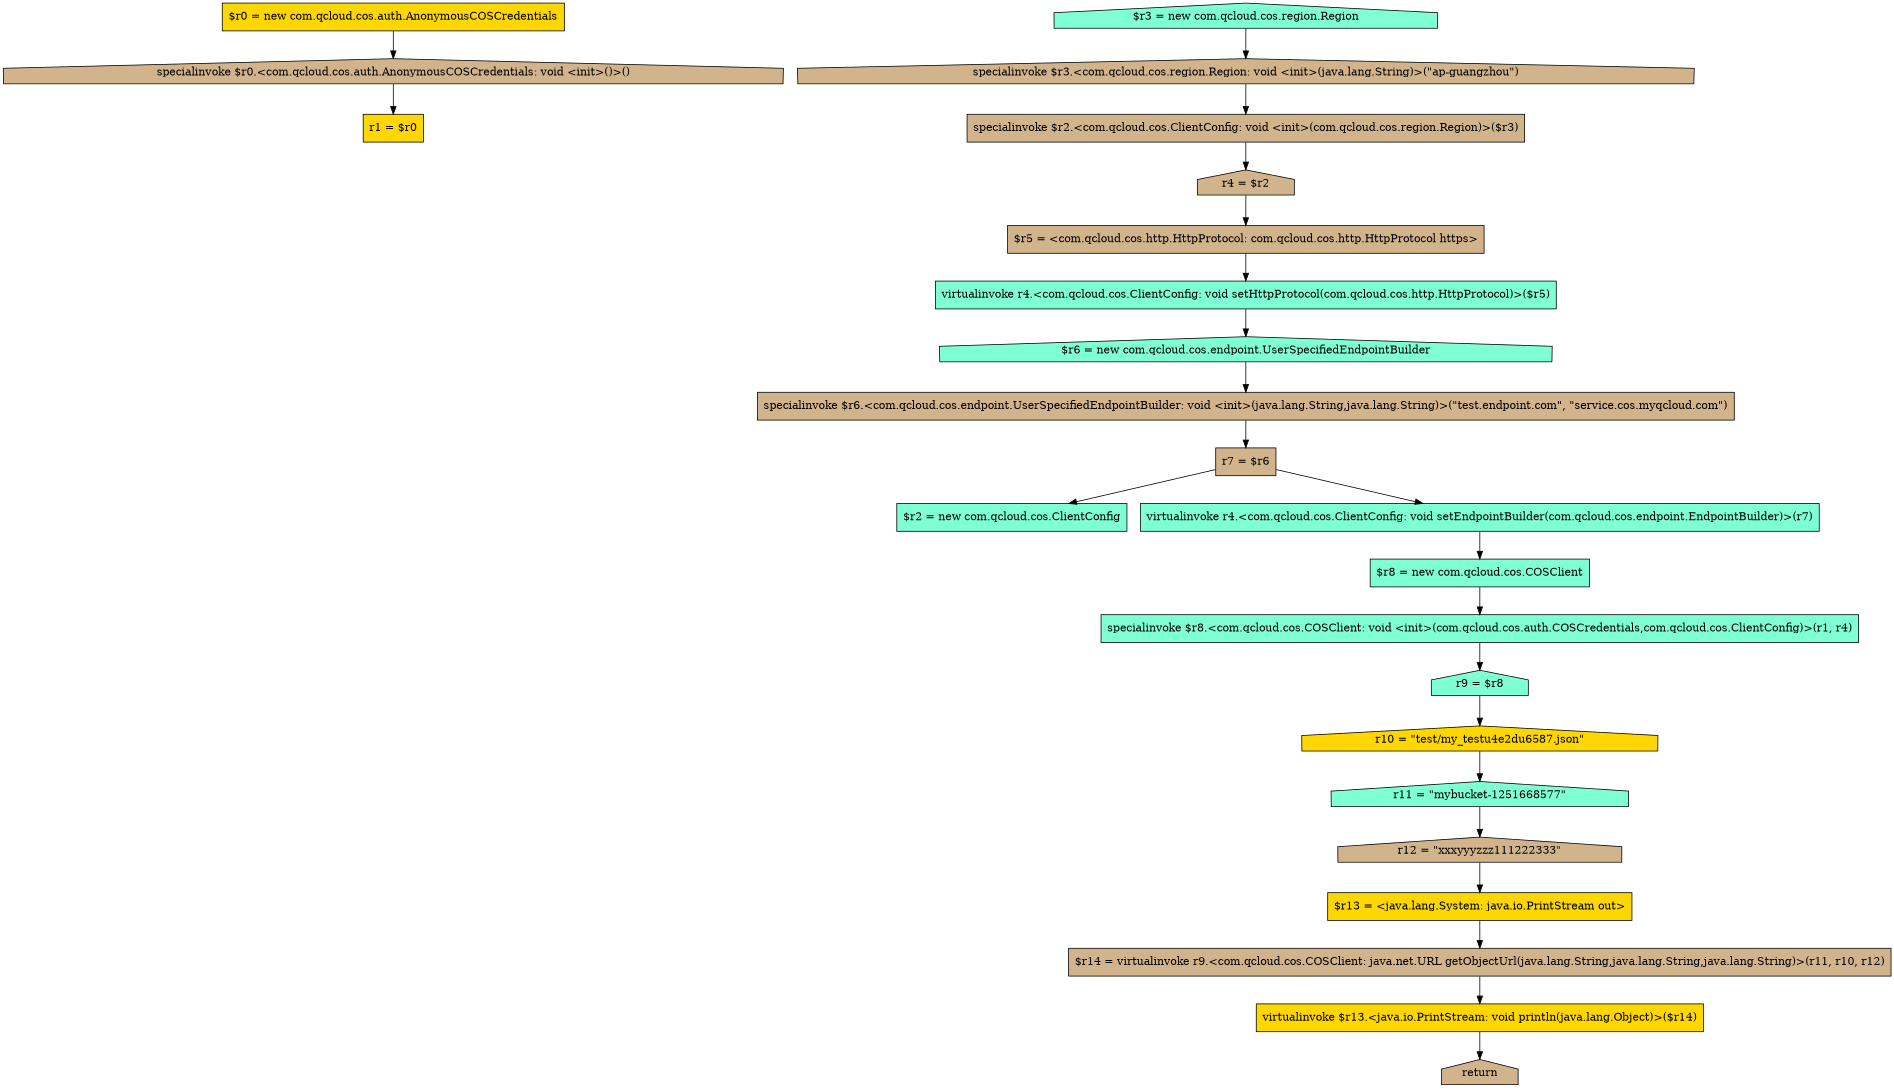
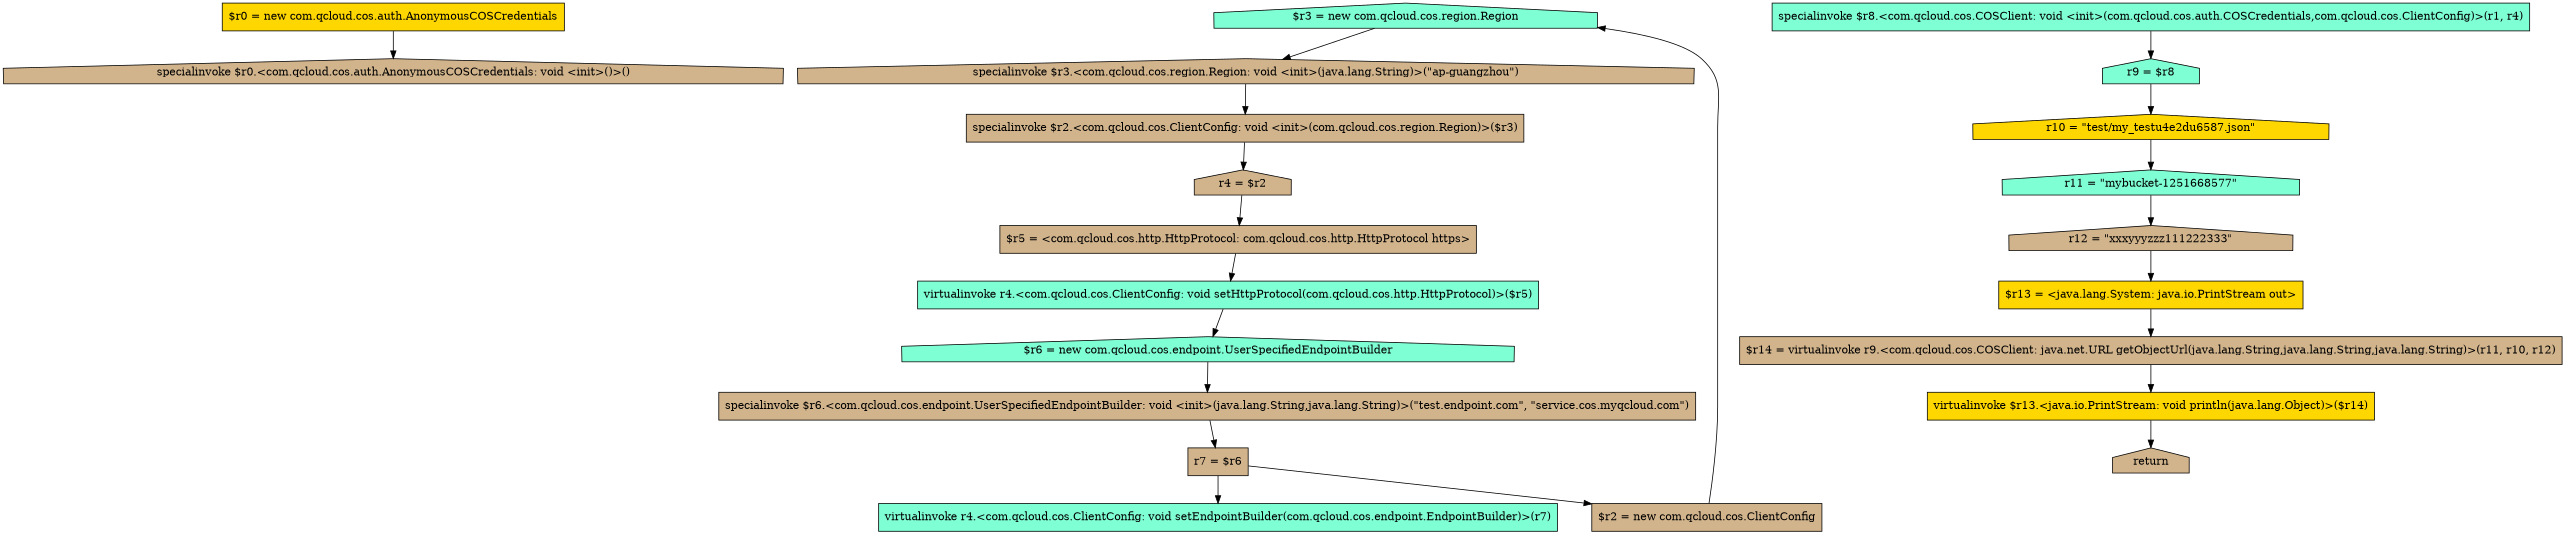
node "r1 = $r0": removed
edge "$r2 = new com.qcloud.cos.ClientConfig" -> "$r3 = new com.qcloud.cos.region.Region": added
node "$r2 = new com.qcloud.cos.ClientConfig": fillcolor aquamarine -> tan
node "$r8 = new com.qcloud.cos.COSClient": removed
